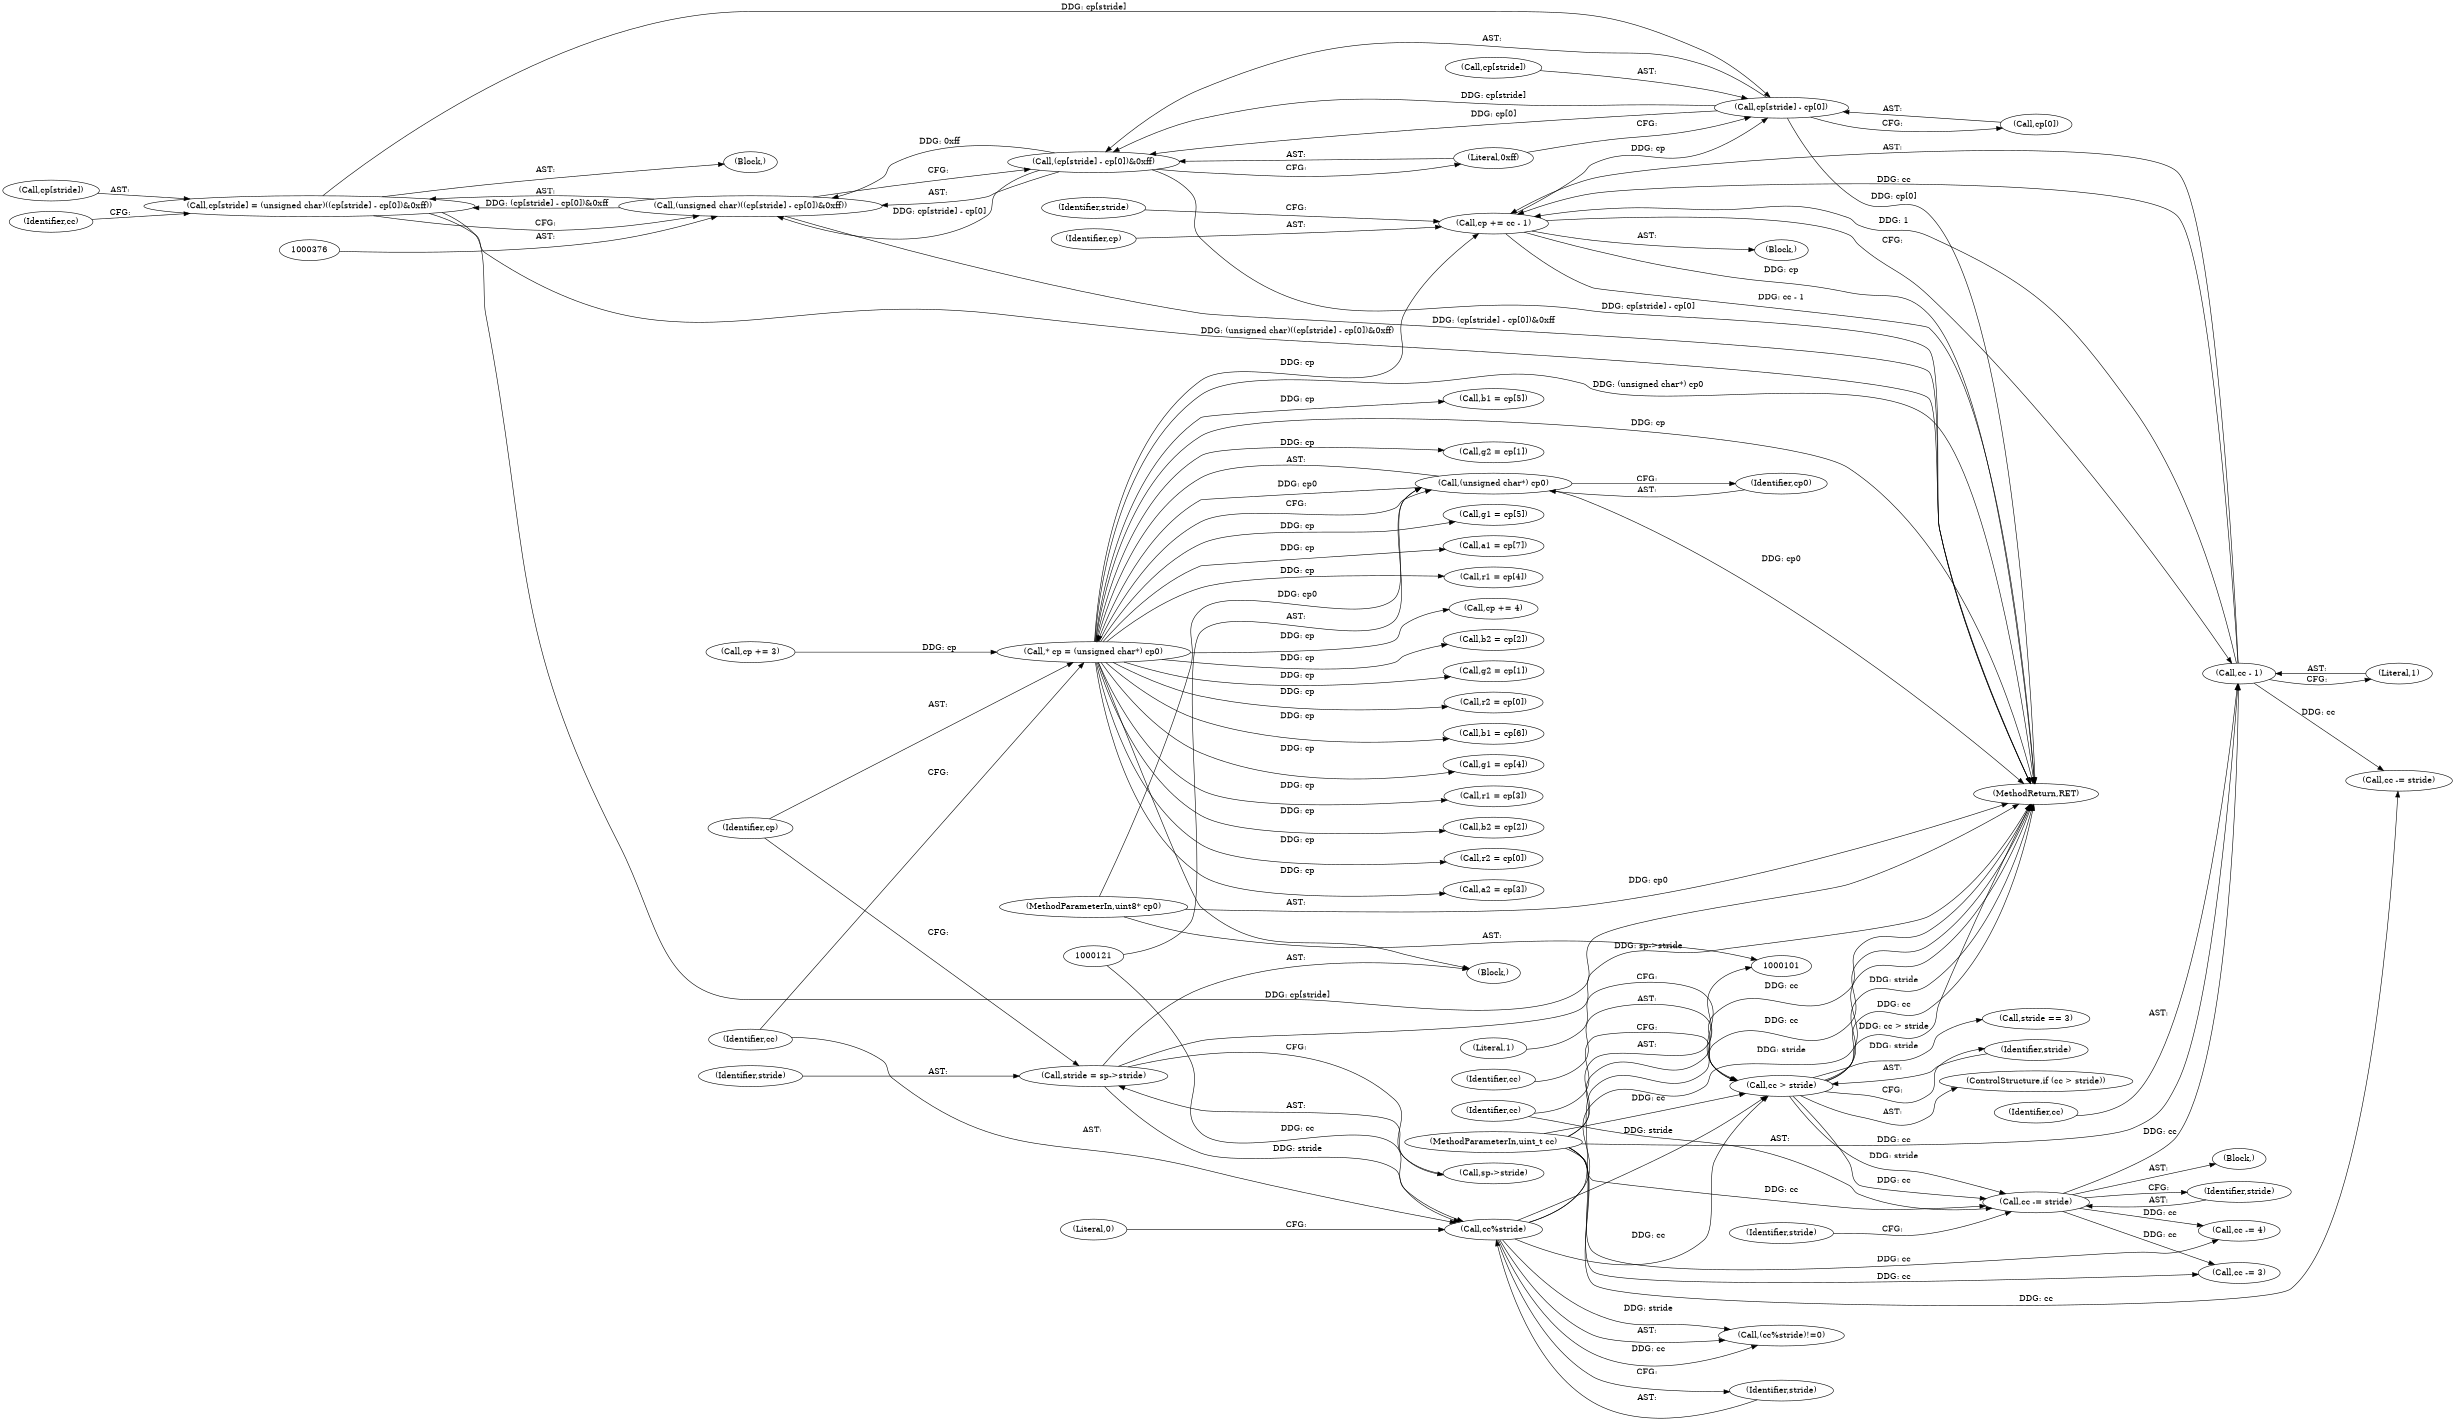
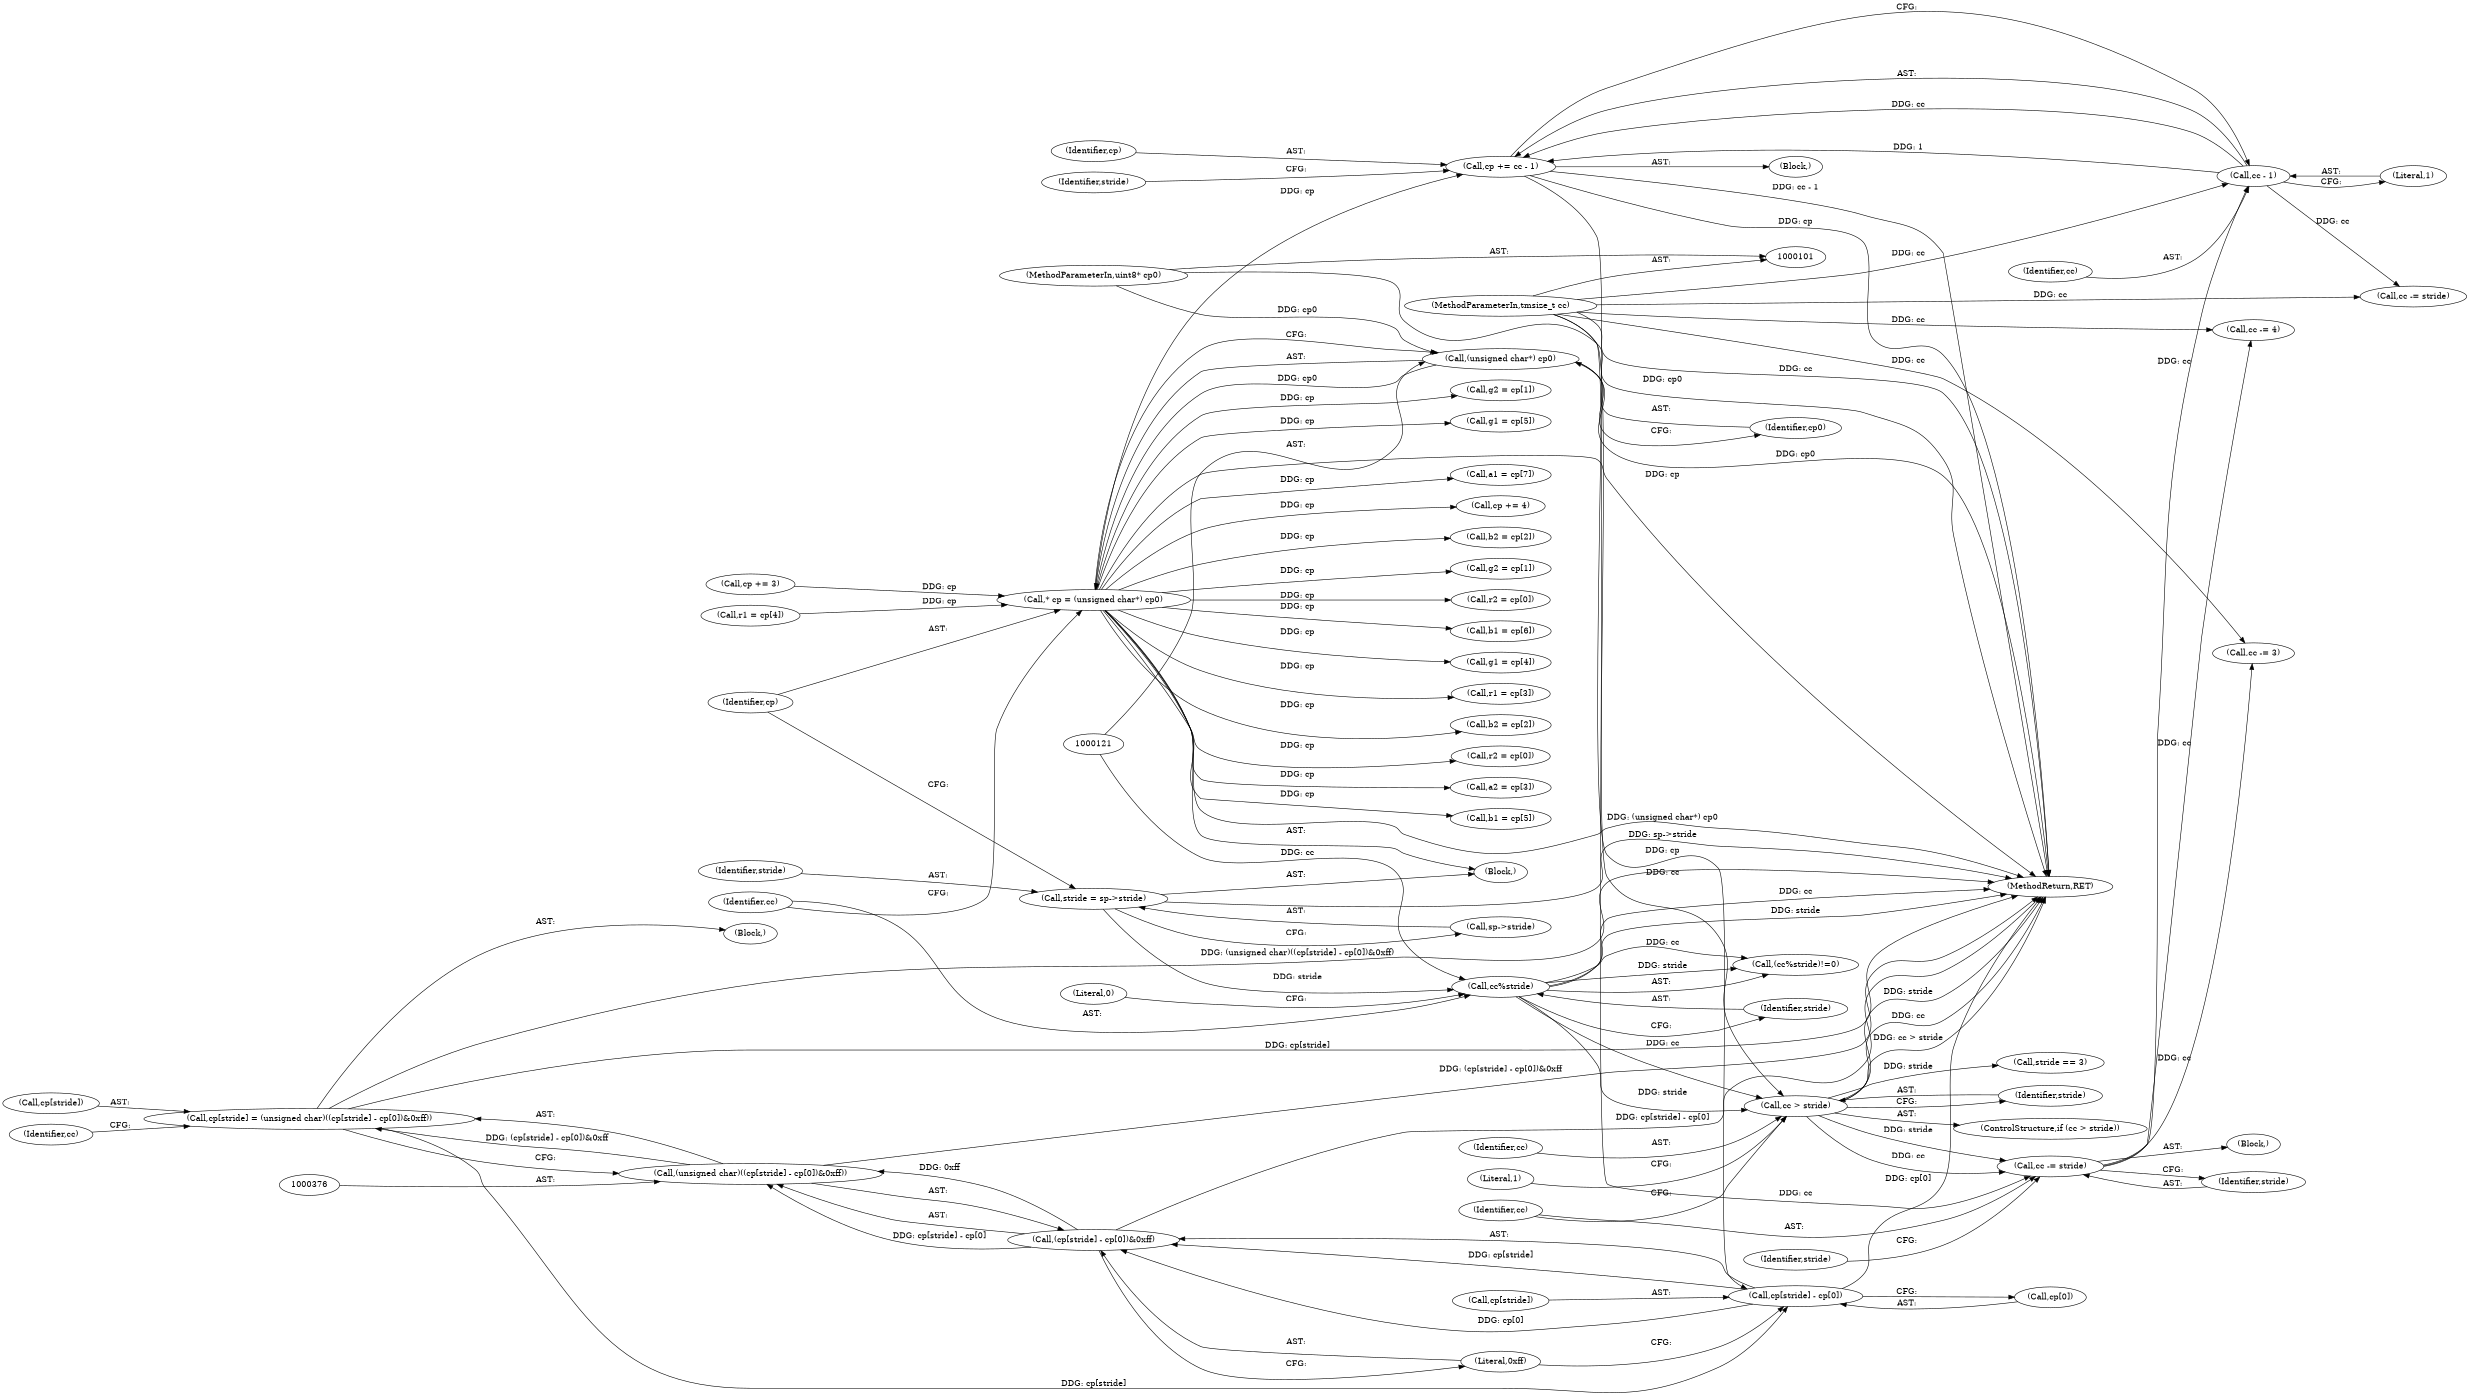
edge "(Call,(unsigned char)((cp[stride] - cp[0])&0xff))" -> "(Call,(cp[stride] - cp[0])&0xff)": label "CFG: " -> "AST: "
edge "(Call,* cp = (unsigned char*) cp0)" -> "(Call,r1 = cp[4])": reversed
node "(MethodParameterIn,uint_t cc)": label "(MethodParameterIn,uint_t cc)" -> "(MethodParameterIn,tmsize_t cc)"
